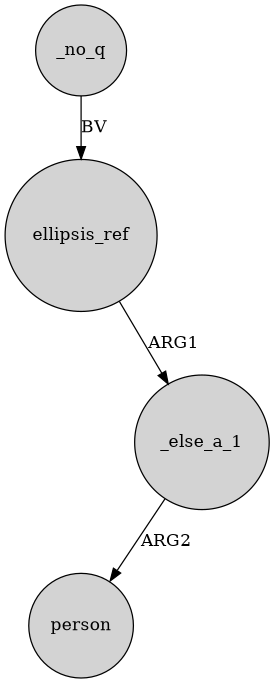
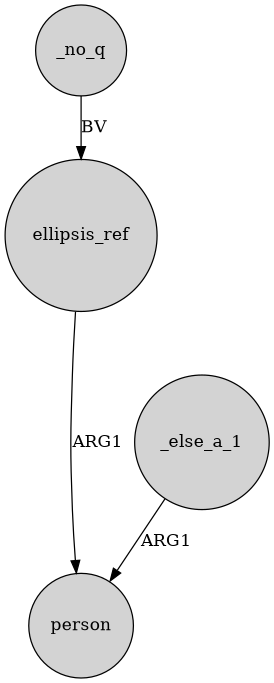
edge "ellipsis_ref" -> "_else_a_1": now "ellipsis_ref" -> "person"
edge "_else_a_1" -> "person": label "ARG2" -> "ARG1"
